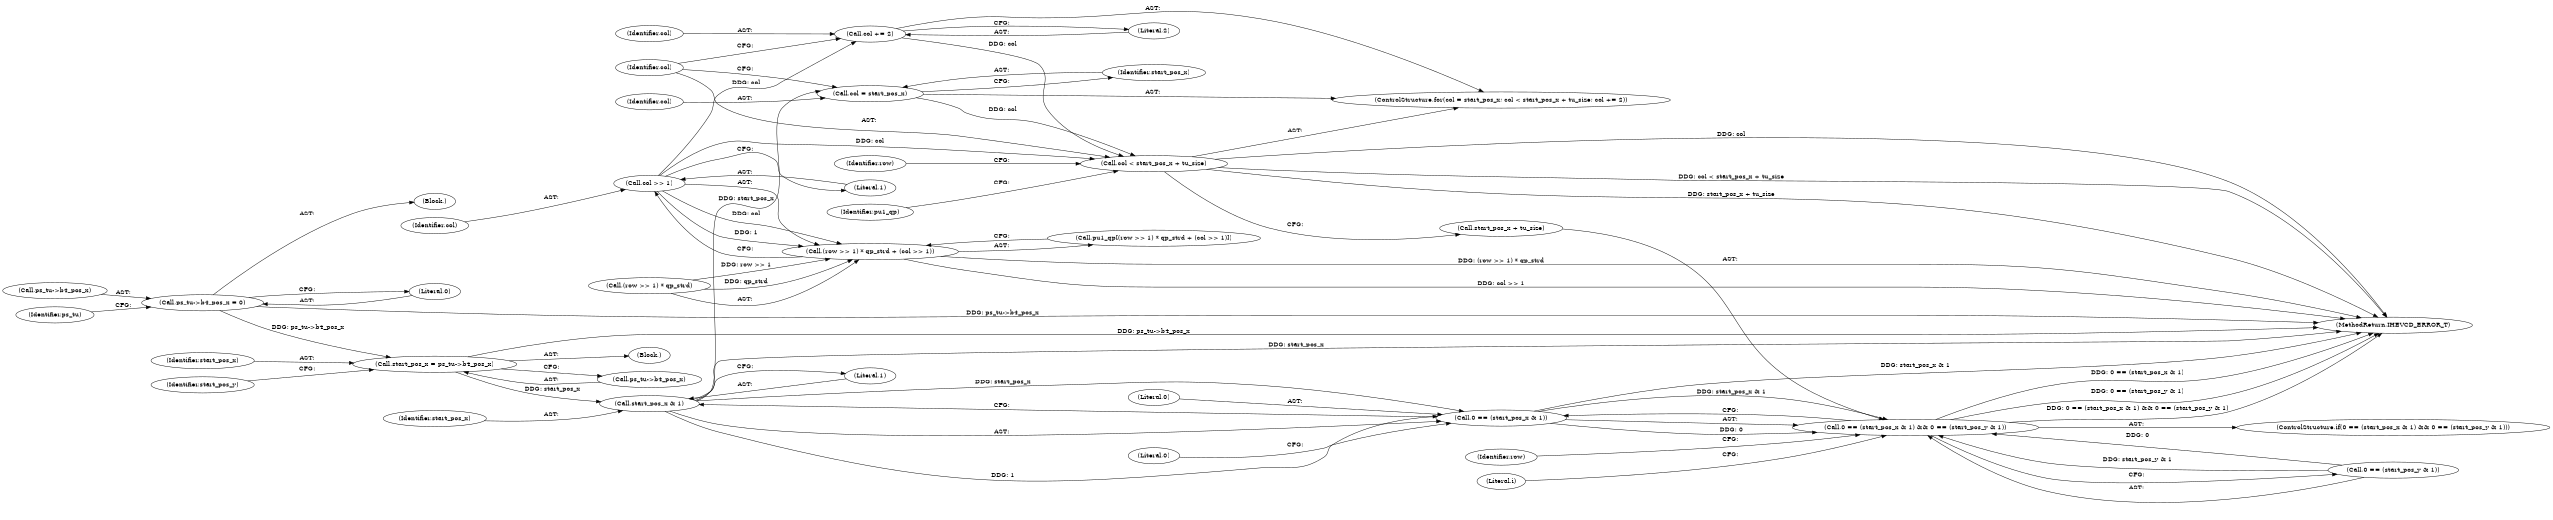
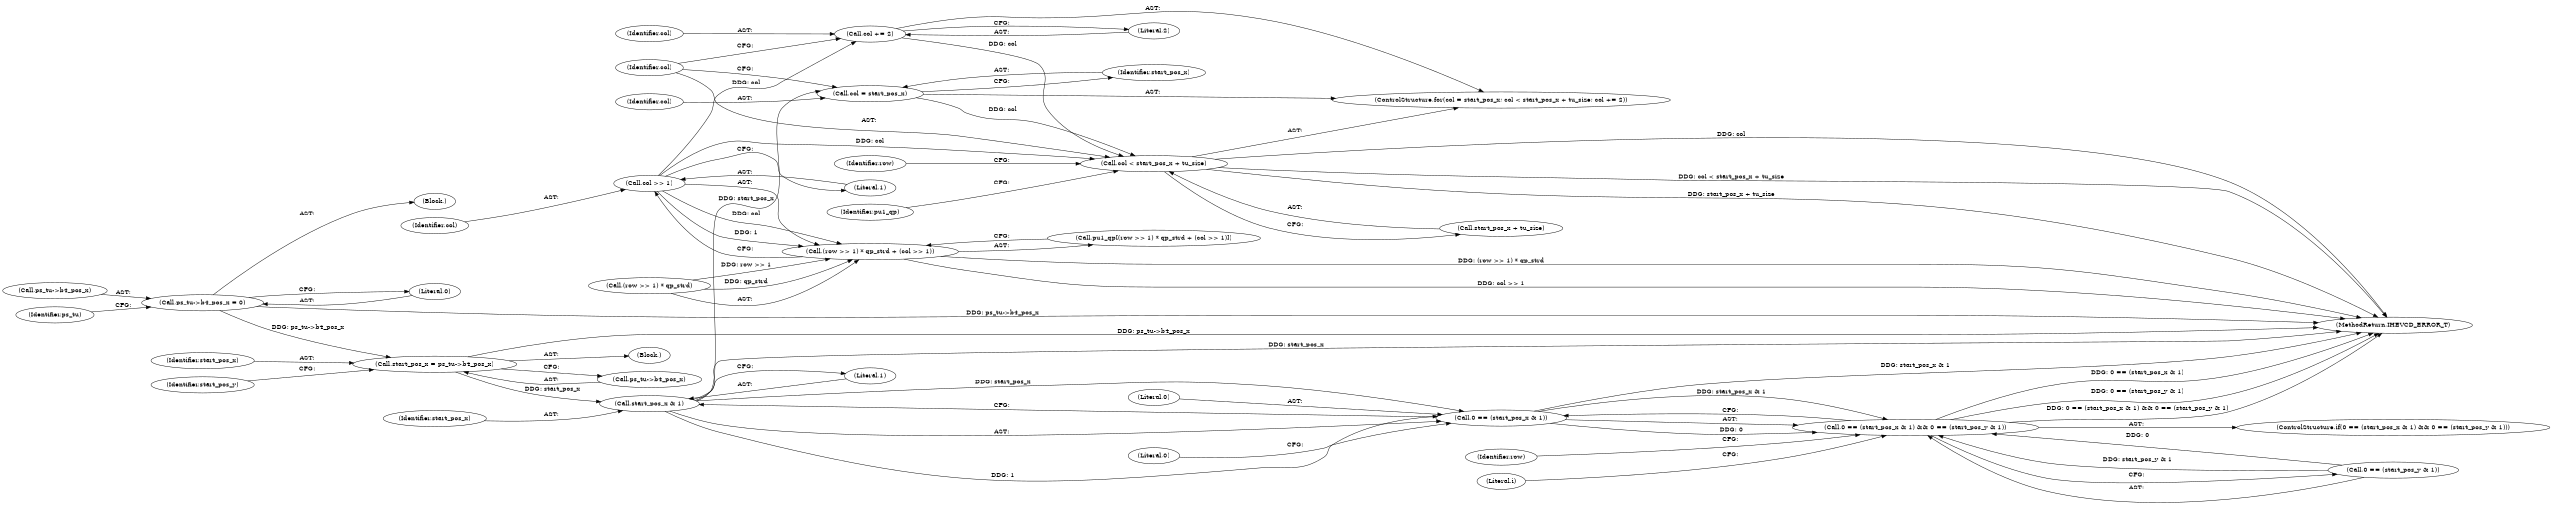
edge "(Call,start_pos_x + tu_size)" -> "(Call,0 == (start_pos_x & 1) && 0 == (start_pos_y & 1))": now "(Call,start_pos_x + tu_size)" -> "(Call,col < start_pos_x + tu_size)"
